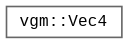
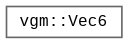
node "vgm::Vec4": label "vgm::Vec4" -> "vgm::Vec6"
